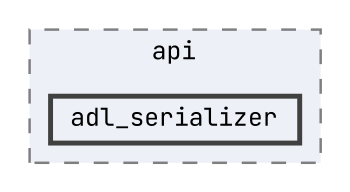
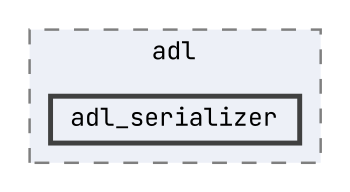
cluster "api": label "api" -> "adl"
